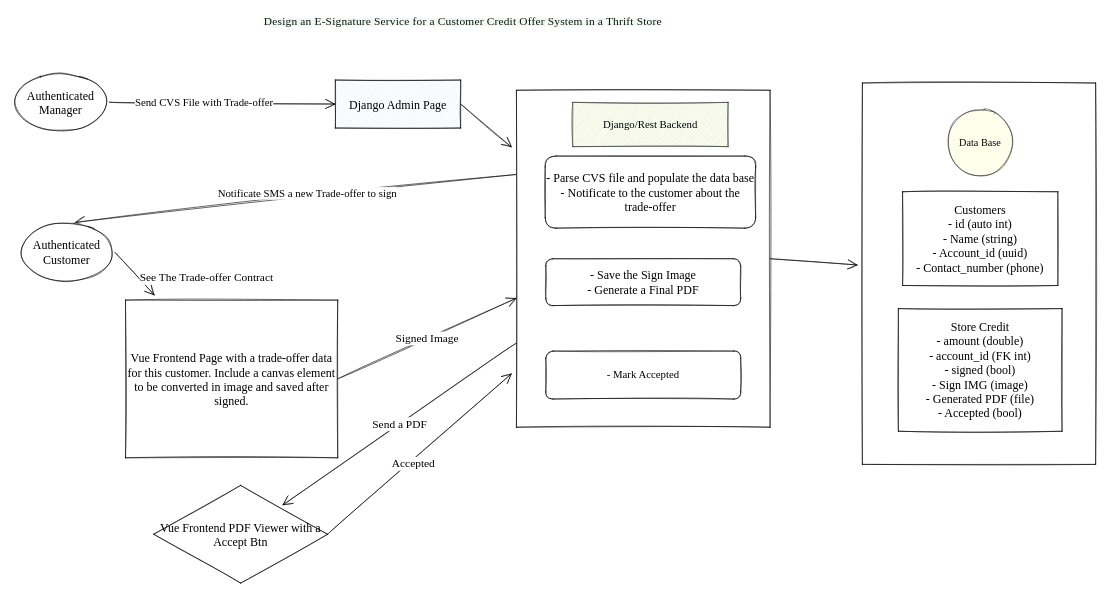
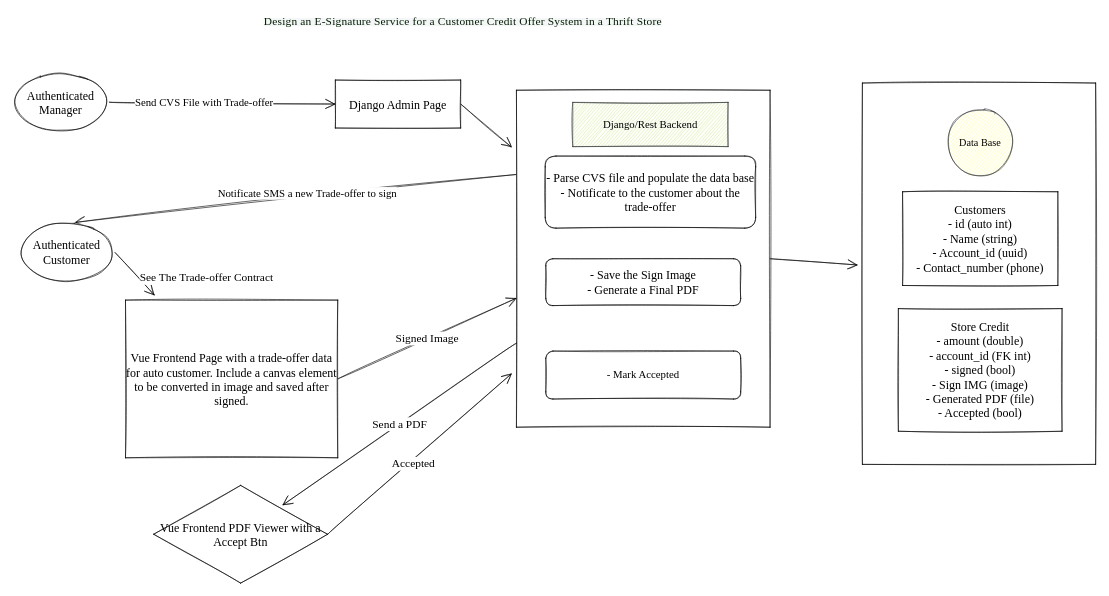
node "Django Admin Page": fillcolor #dae8fc -> #ffffff
node "Vue Frontend Page with a trade-offer data for this customer. Include a canvas element to be converted in image and saved after signed.": label "Vue Frontend Page with a trade-offer data for this customer. Include a canvas element to be converted in image and saved after signed." -> "Vue Frontend Page with a trade-offer data for auto customer. Include a canvas element to be converted in image and saved after signed."
